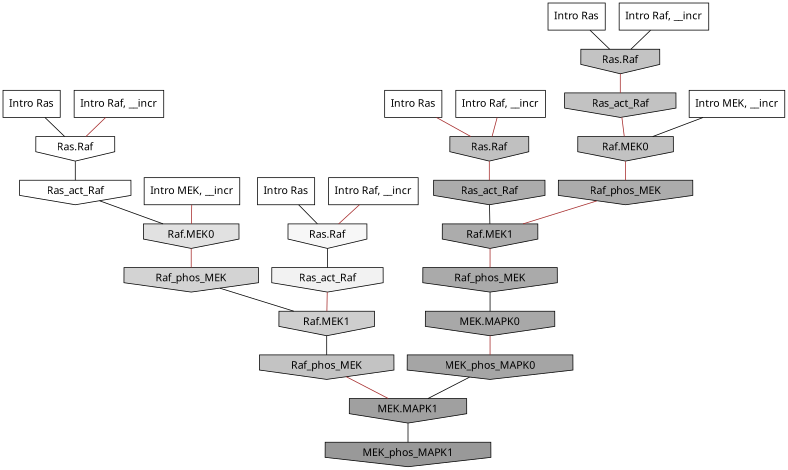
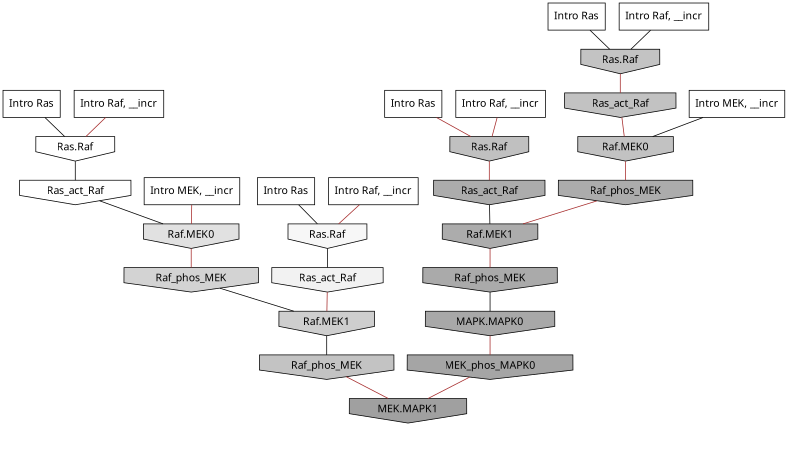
node "MEK.MAPK0": label "MEK.MAPK0" -> "MAPK.MAPK0"
edge "MEK_phos_MAPK0" -- "MEK.MAPK1": color black -> brown
node "MEK_phos_MAPK1": removed
